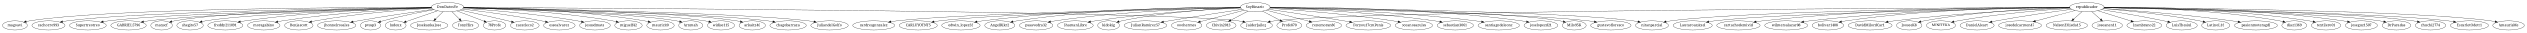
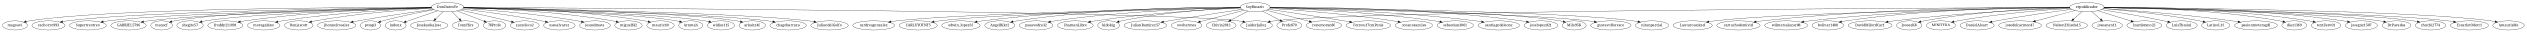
edge "republicador" -> "nitanparcial": removed
